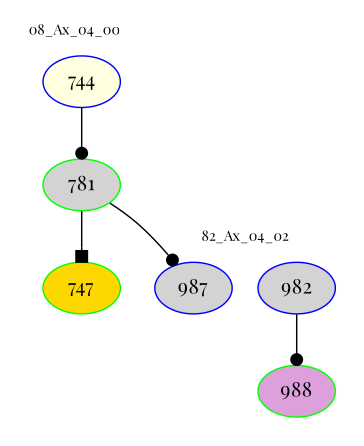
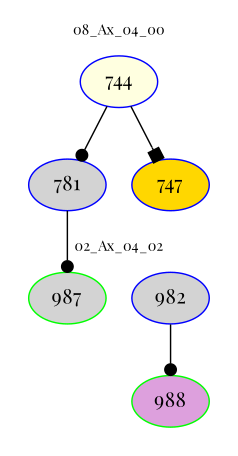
node "781": color green -> blue
edge "781" -> "747": now "744" -> "747"
cluster "82_Ax_04_02": label "82_Ax_04_02" -> "02_Ax_04_02"
node "747": color green -> blue
node "987": color blue -> green
